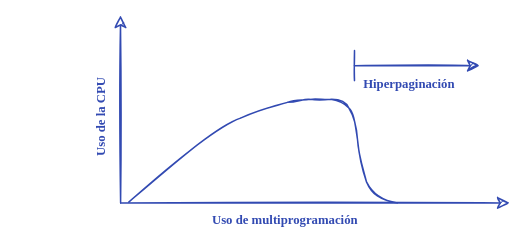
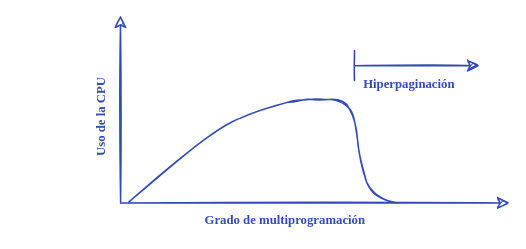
node "Uso de multiprogramación": label "Uso de multiprogramación" -> "Grado de multiprogramación"
